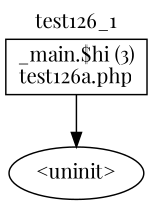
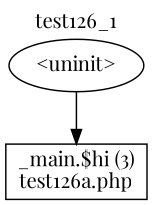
edge "_main.$hi (3) test126a.php" -> "<uninit>": reversed
